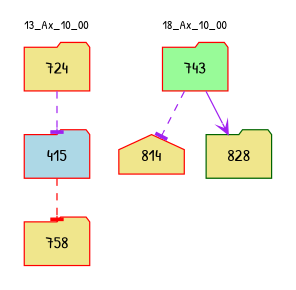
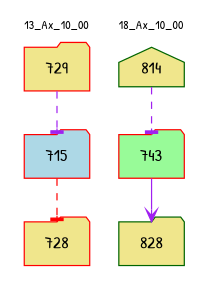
node "724": label "724" -> "729"
edge "743" -> "814": reversed
node "415": label "415" -> "715"
node "814": color red -> darkgreen
node "758": label "758" -> "728"
